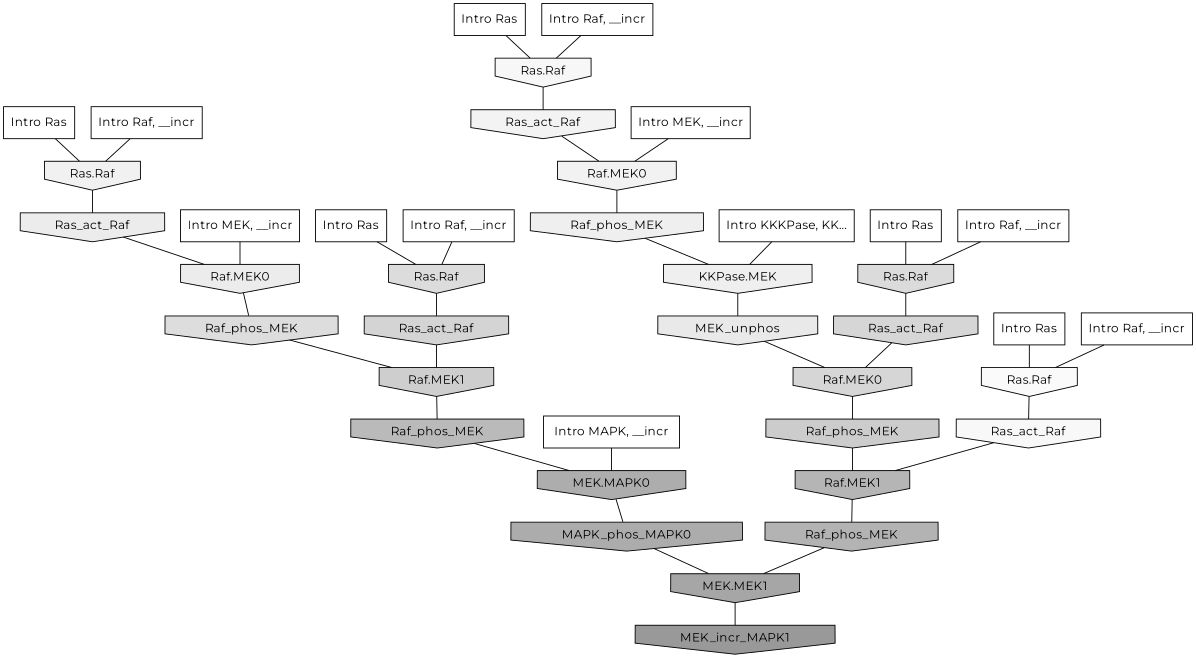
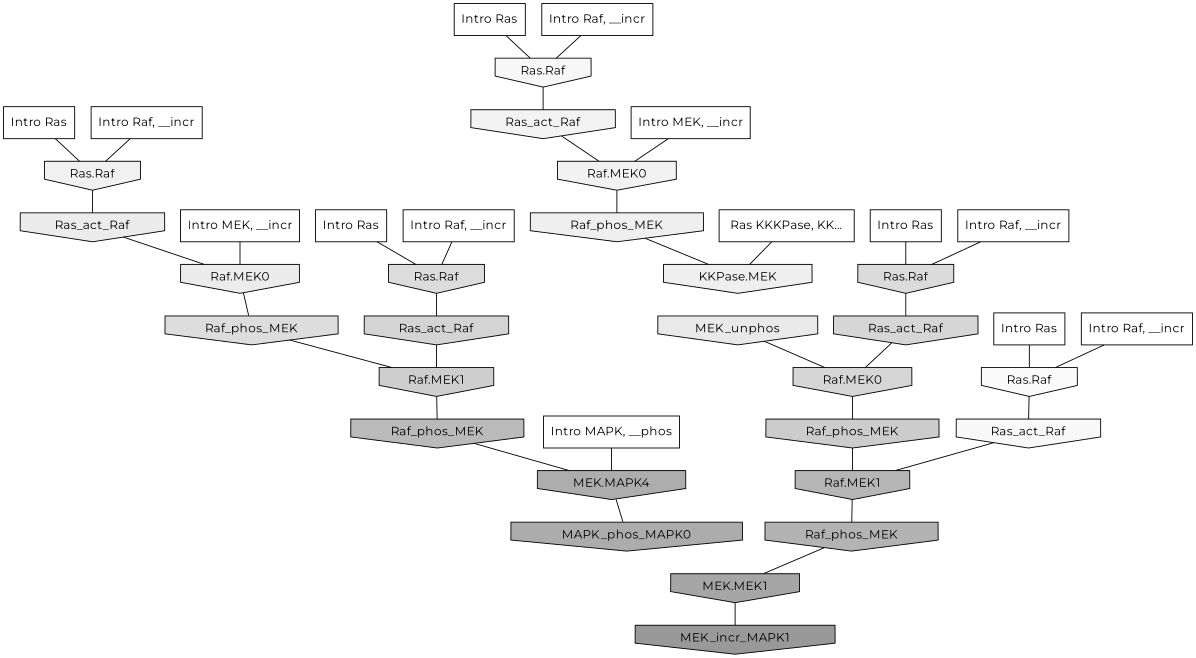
node "Intro KKKPase, KK...": label "Intro KKKPase, KK..." -> "Ras KKKPase, KK..."
edge "KKPase.MEK" -- "MEK_unphos": removed
node "Intro MAPK, __incr": label "Intro MAPK, __incr" -> "Intro MAPK, __phos"
node "MEK.MAPK0": label "MEK.MAPK0" -> "MEK.MAPK4"
edge "MAPK_phos_MAPK0" -- "MEK.MEK1": removed
